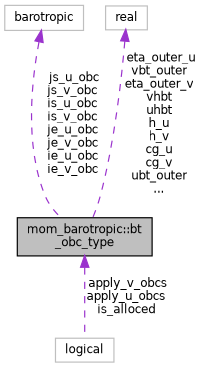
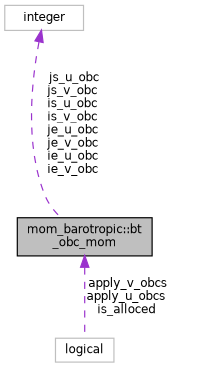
node "barotropic": label "barotropic" -> "integer"
node "real": removed
node "mom_barotropic::bt _obc_type": label "mom_barotropic::bt _obc_type" -> "mom_barotropic::bt _obc_mom"
